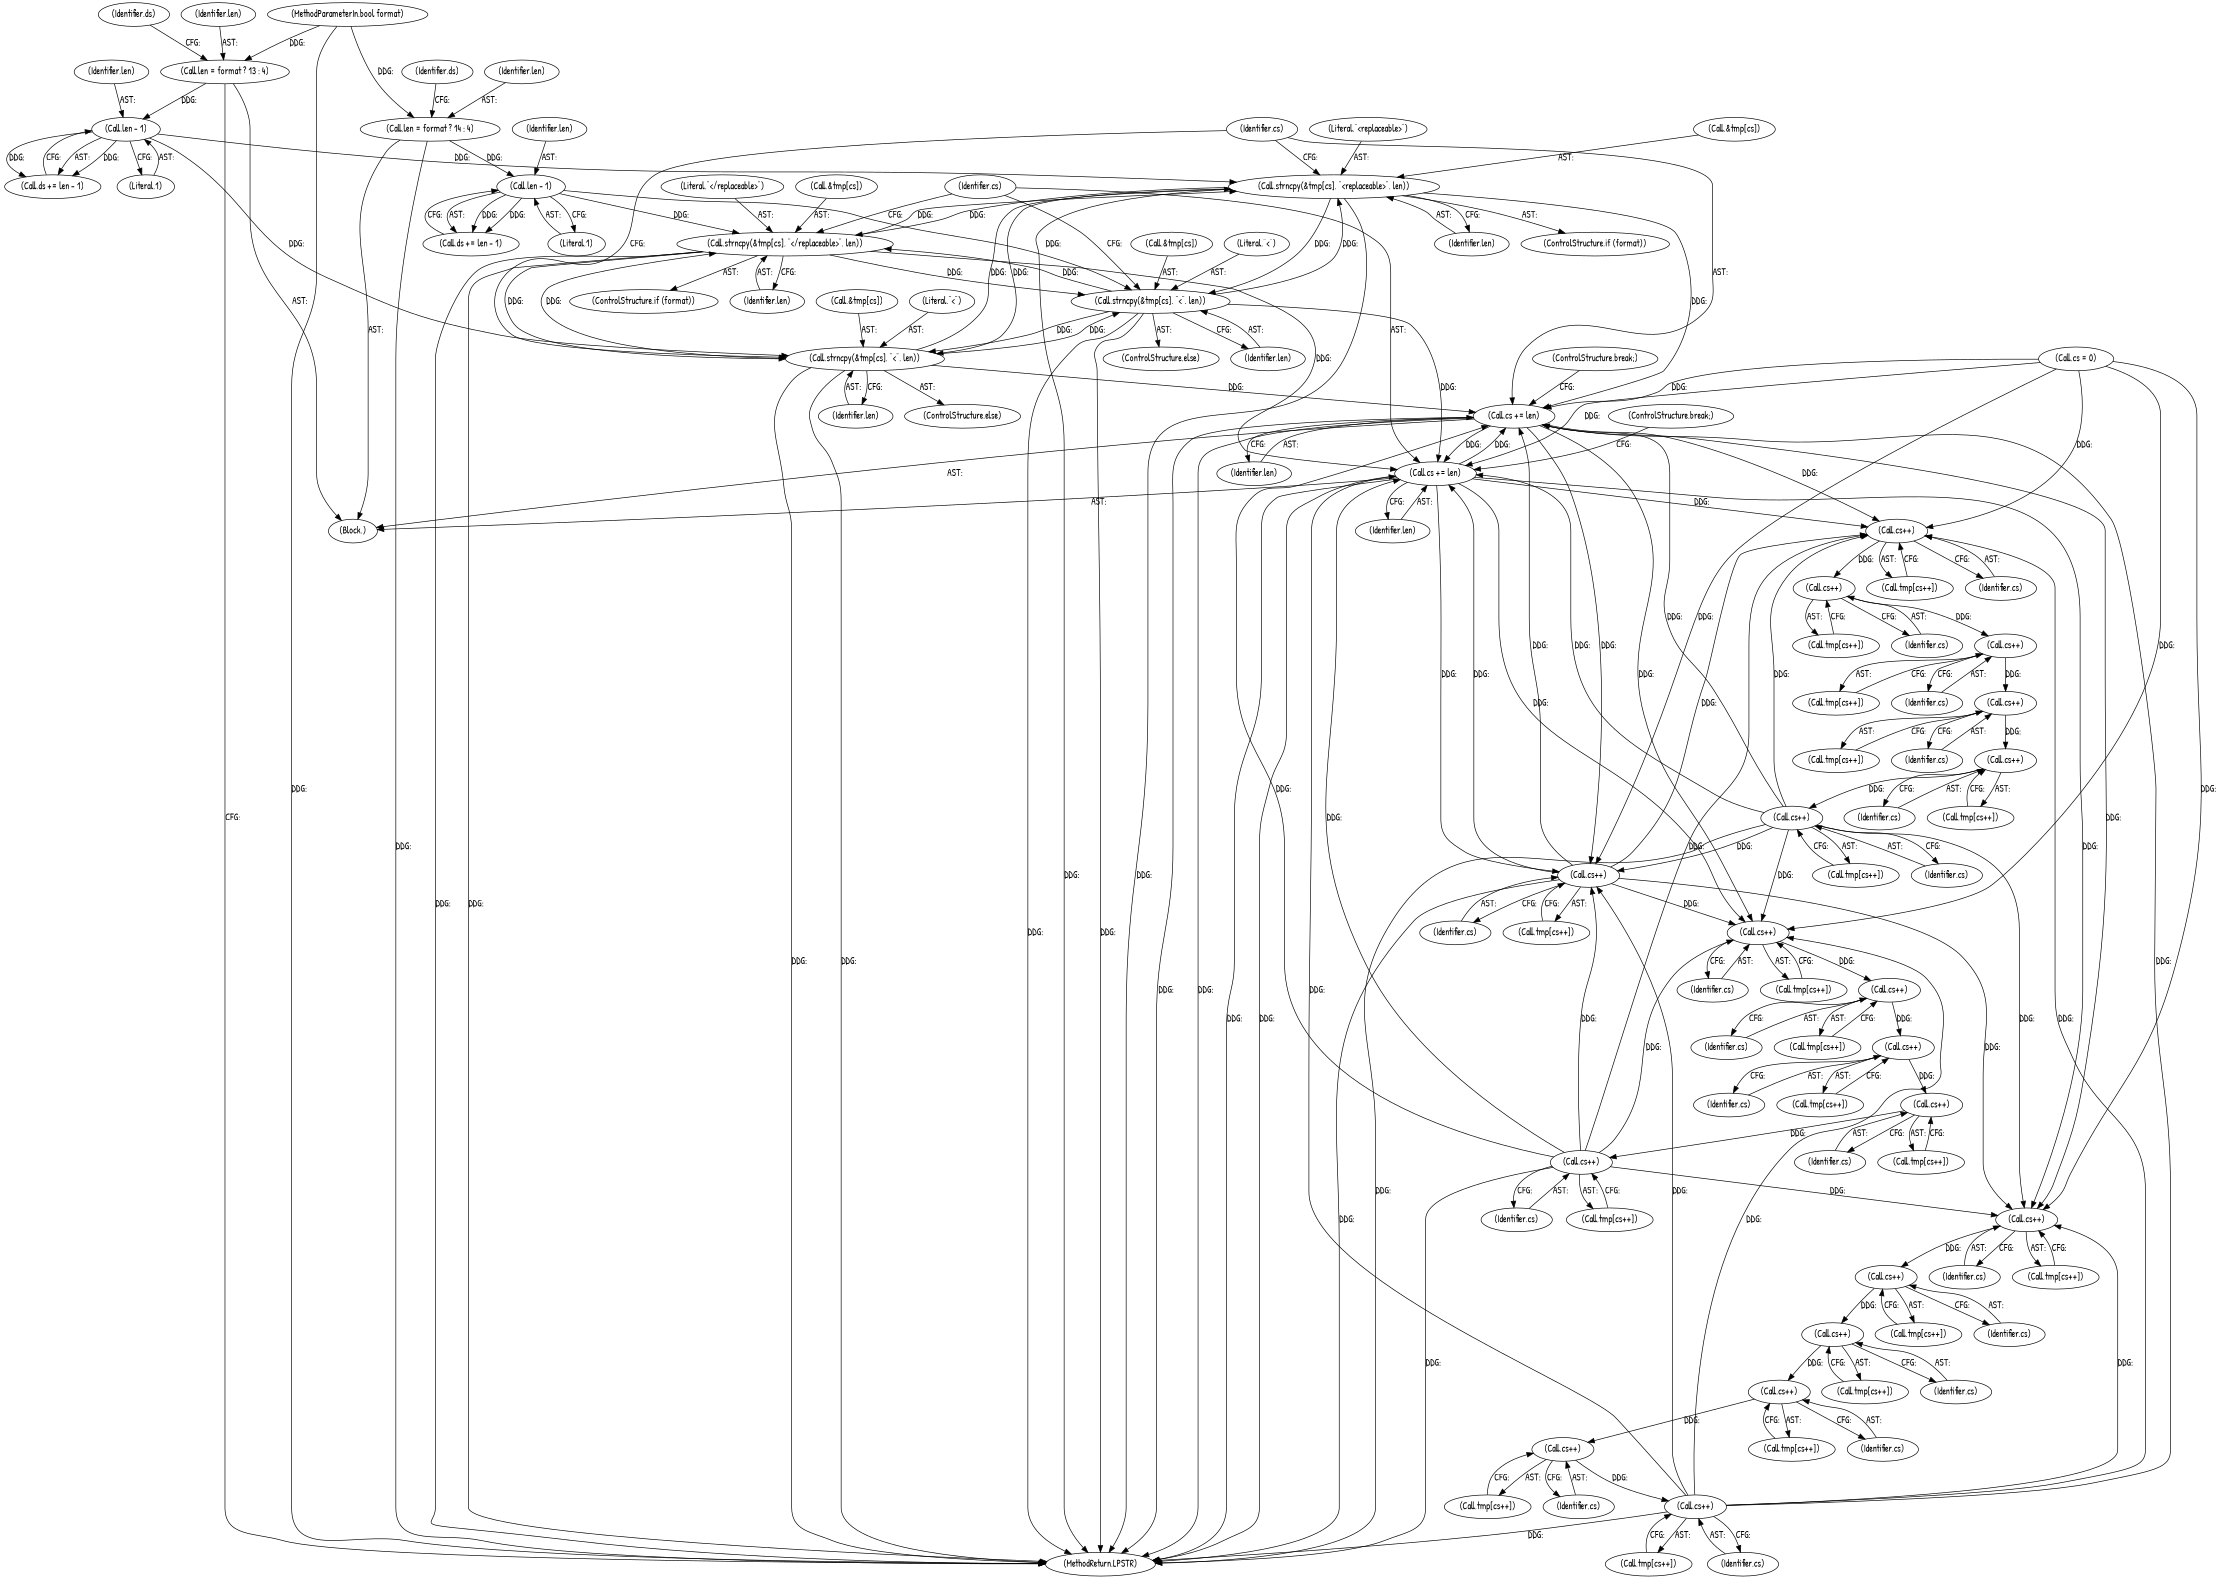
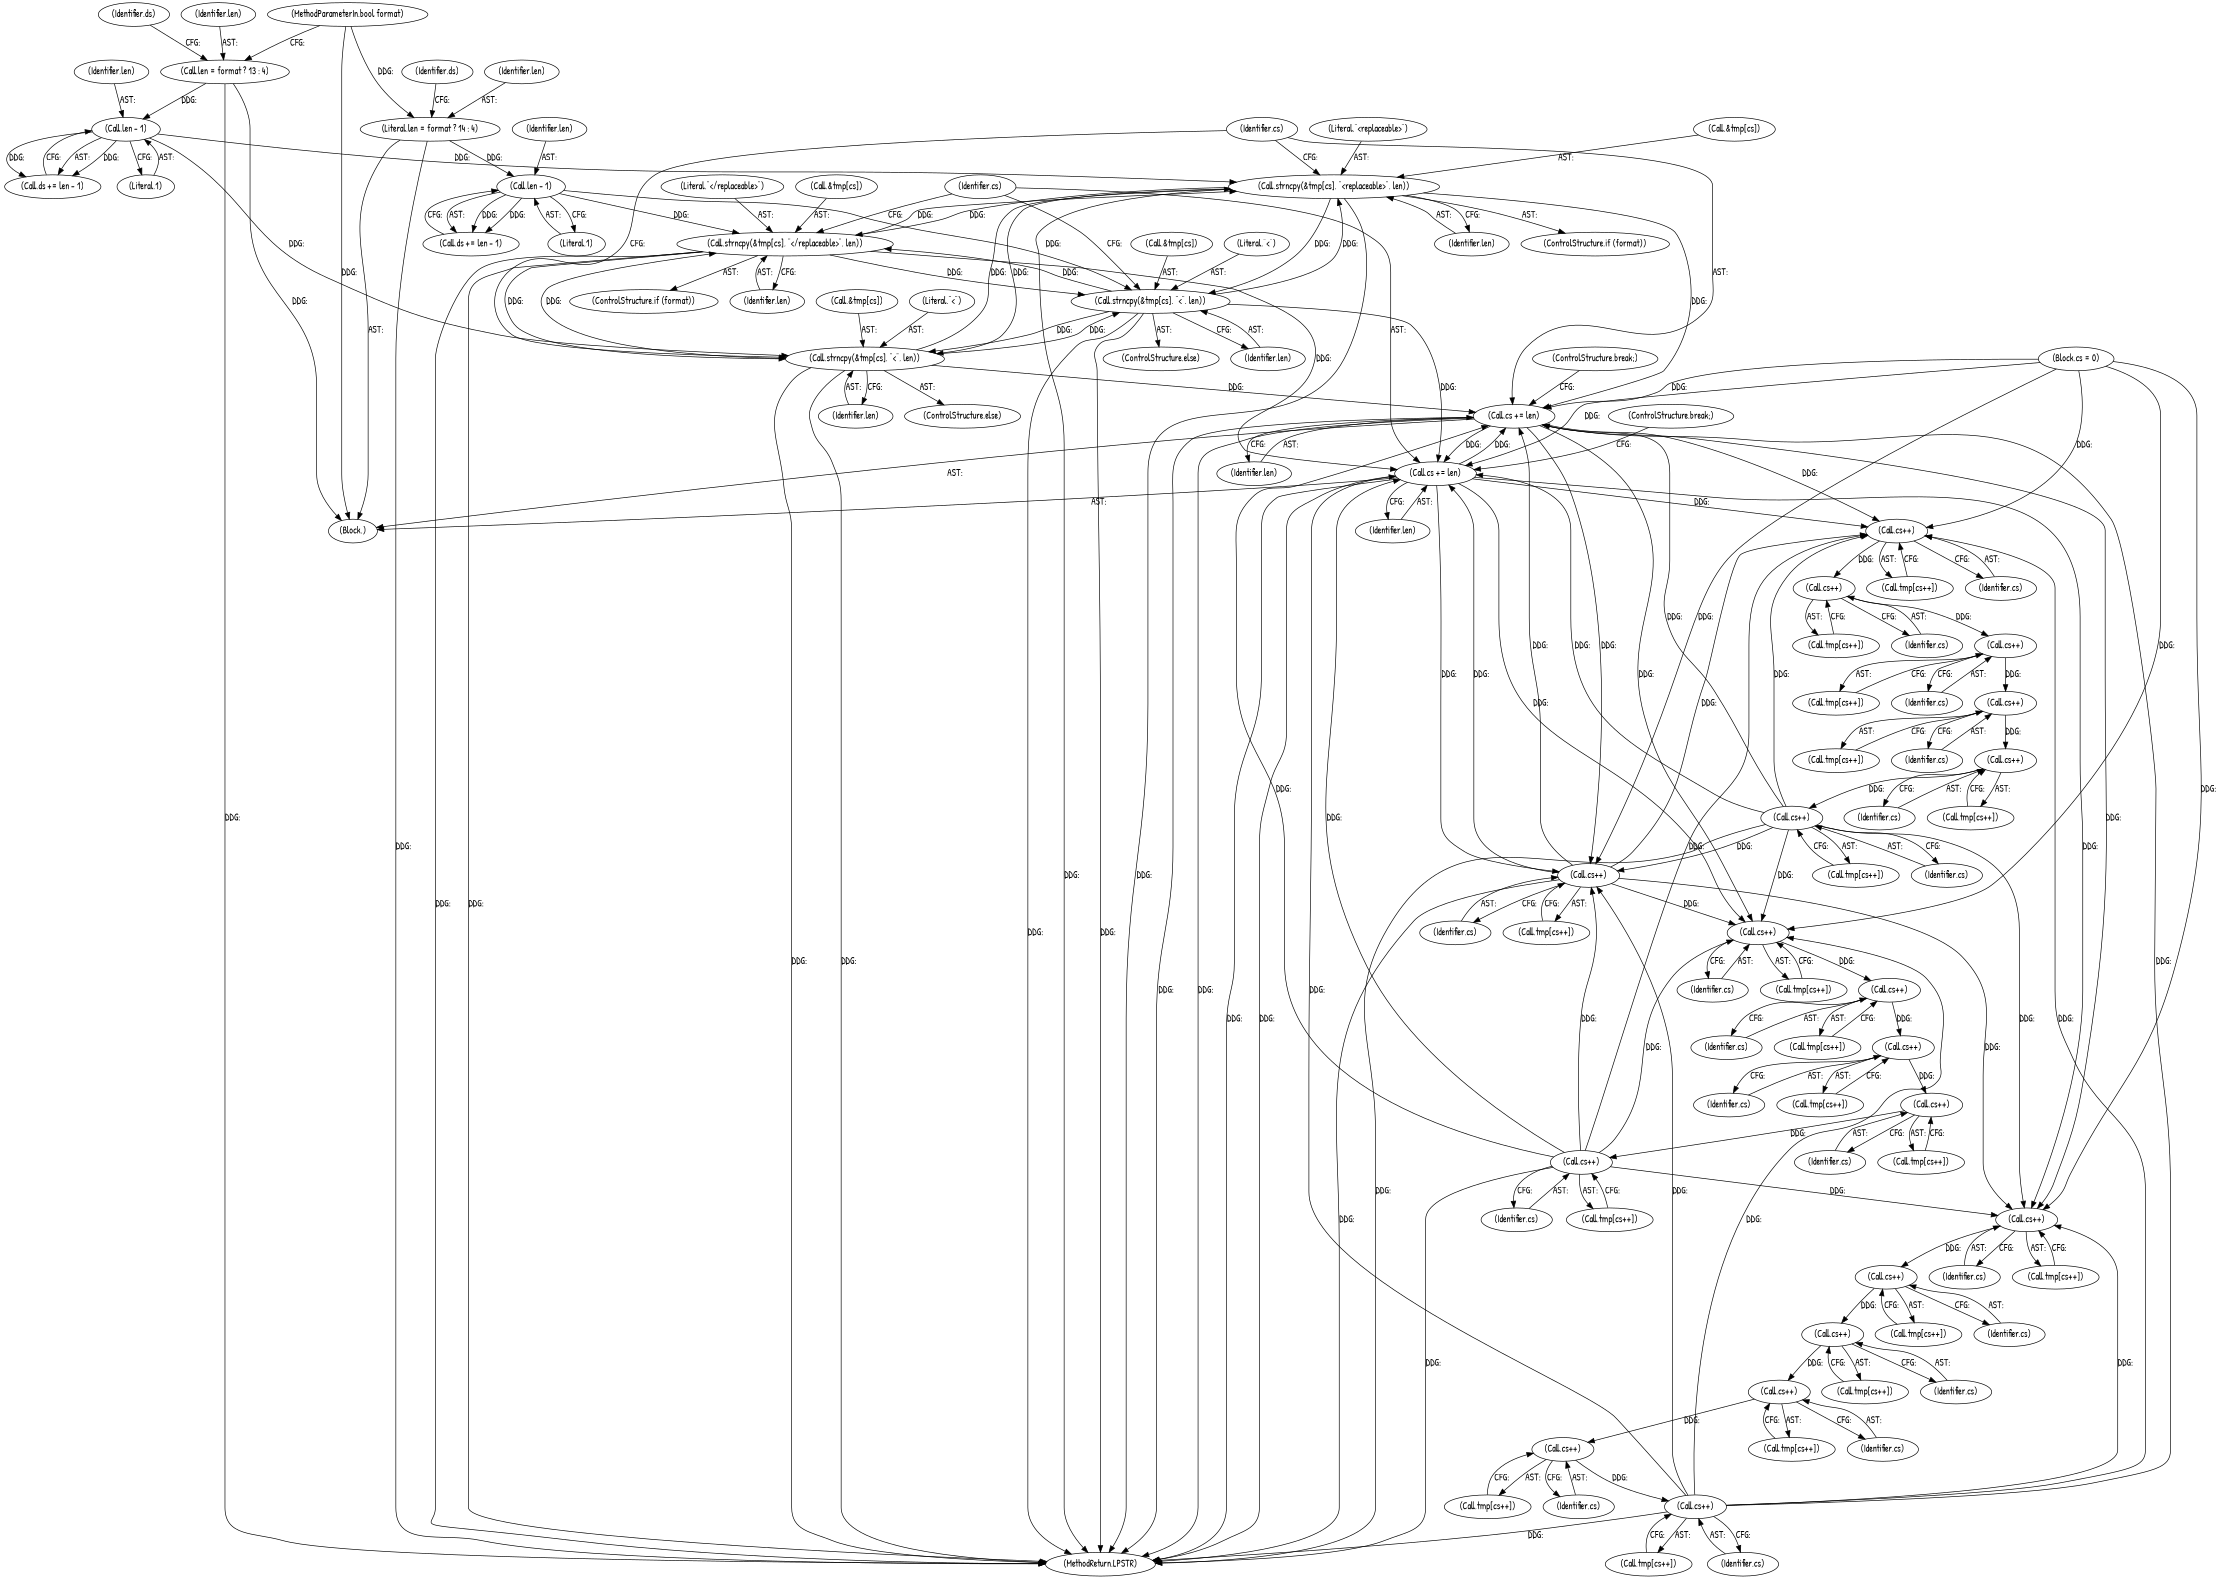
edge "(MethodParameterIn,bool format)" -> "(Call,len = format ? 13 : 4)": label "DDG: " -> "CFG: "
node "(Call,len = format ? 14 : 4)": label "(Call,len = format ? 14 : 4)" -> "(Literal,len = format ? 14 : 4)"
edge "(Call,len = format ? 13 : 4)" -> "(Block,)": label "AST: " -> "DDG: "
node "(Call,cs = 0)": label "(Call,cs = 0)" -> "(Block,cs = 0)"
edge "(Call,len = format ? 13 : 4)" -> "(MethodReturn,LPSTR)": label "CFG: " -> "DDG: "
edge "(MethodParameterIn,bool format)" -> "(MethodReturn,LPSTR)": now "(MethodParameterIn,bool format)" -> "(Block,)"
